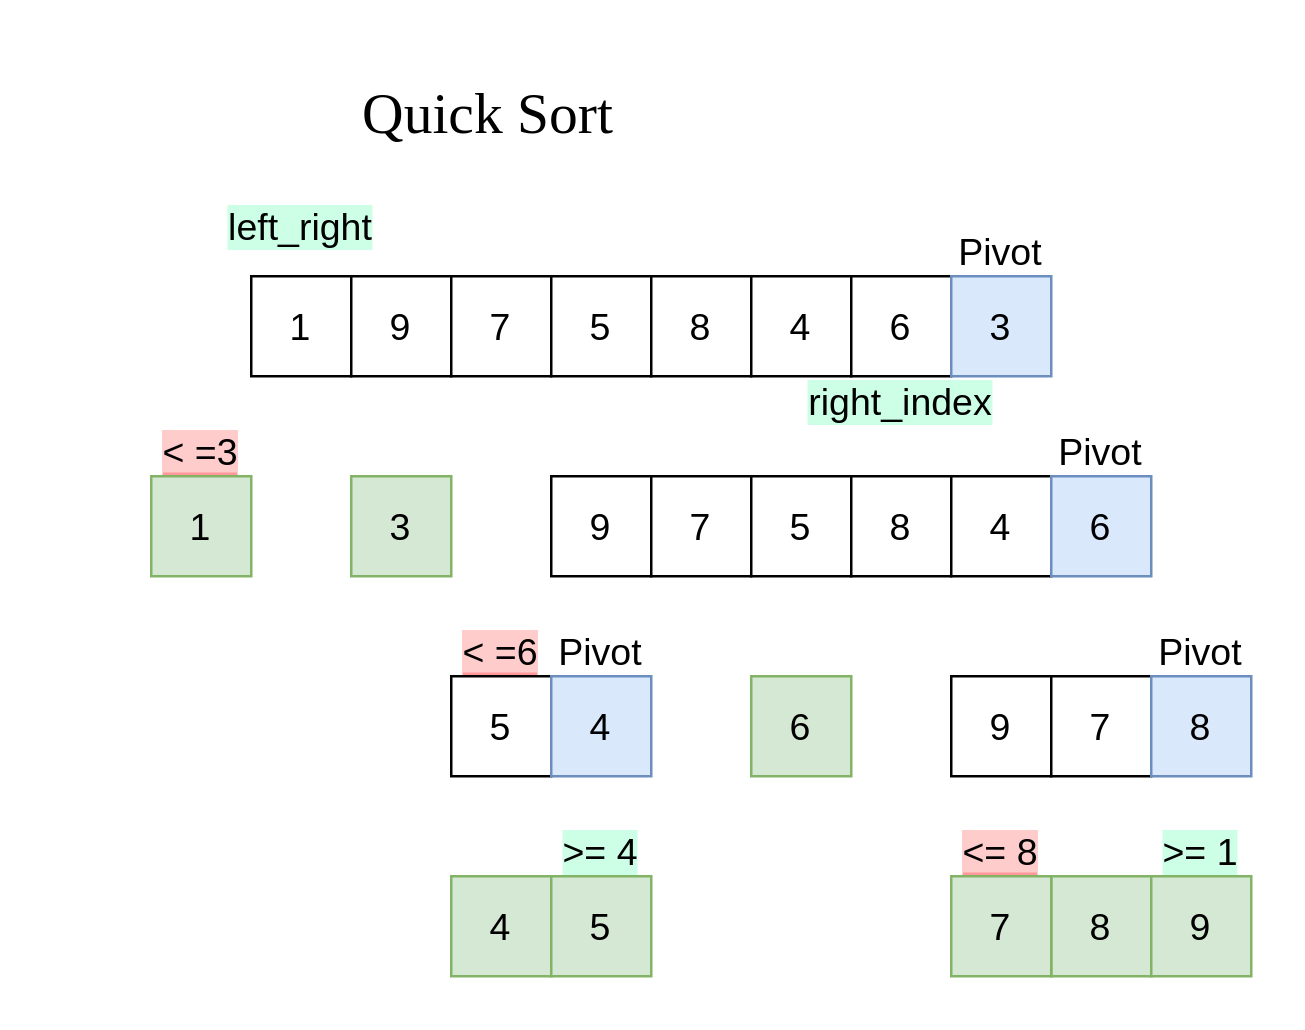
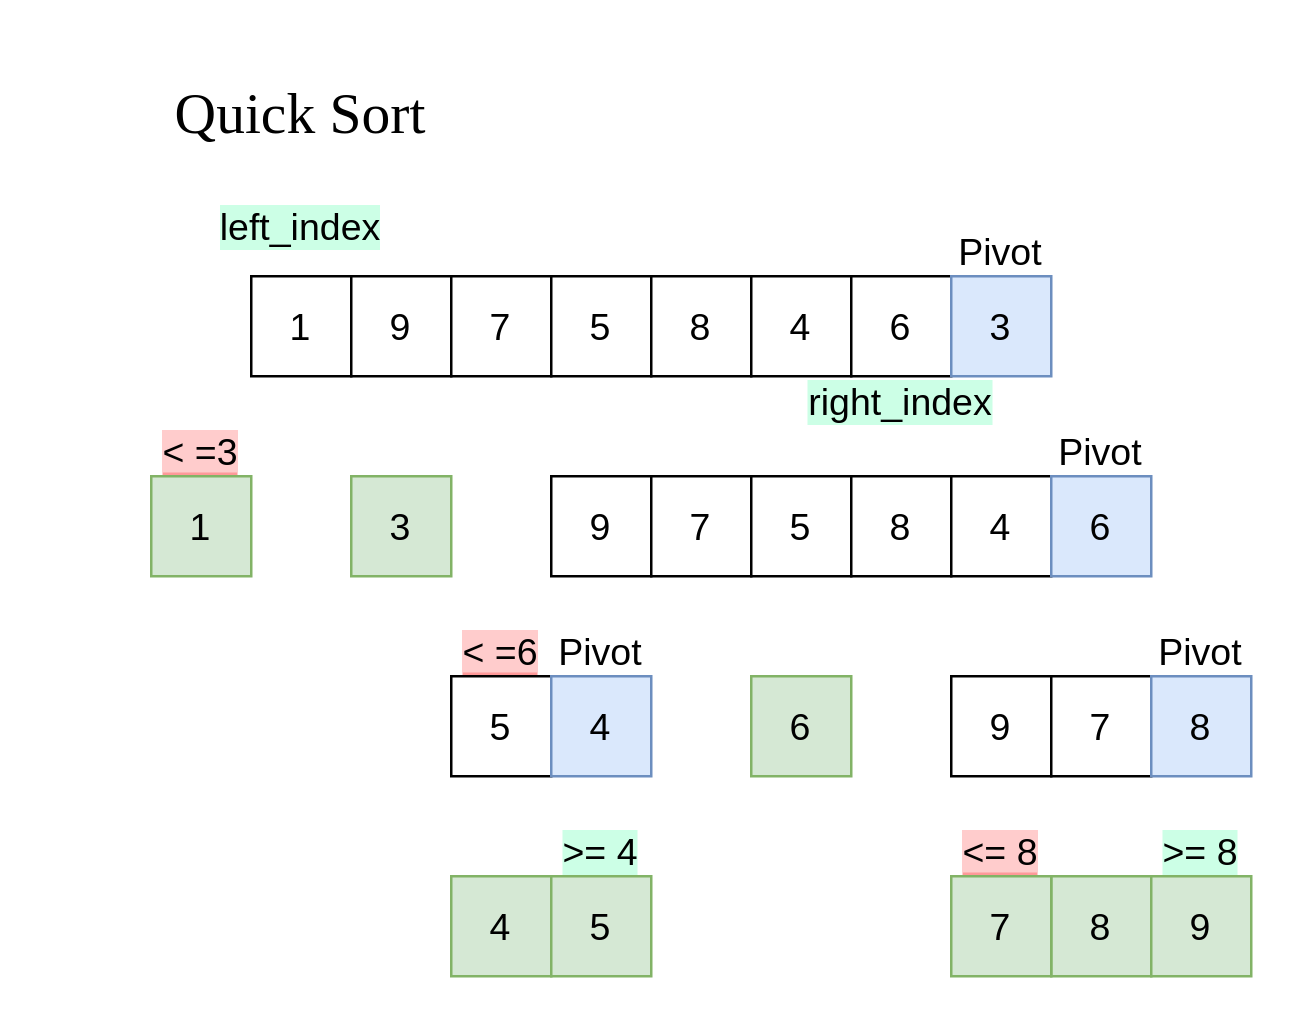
node "Quick Sort": moved (489, 114) -> (301, 114)
node "left_right": label "left_right" -> "left_index"
node ">= 1": label ">= 1" -> ">= 8"
